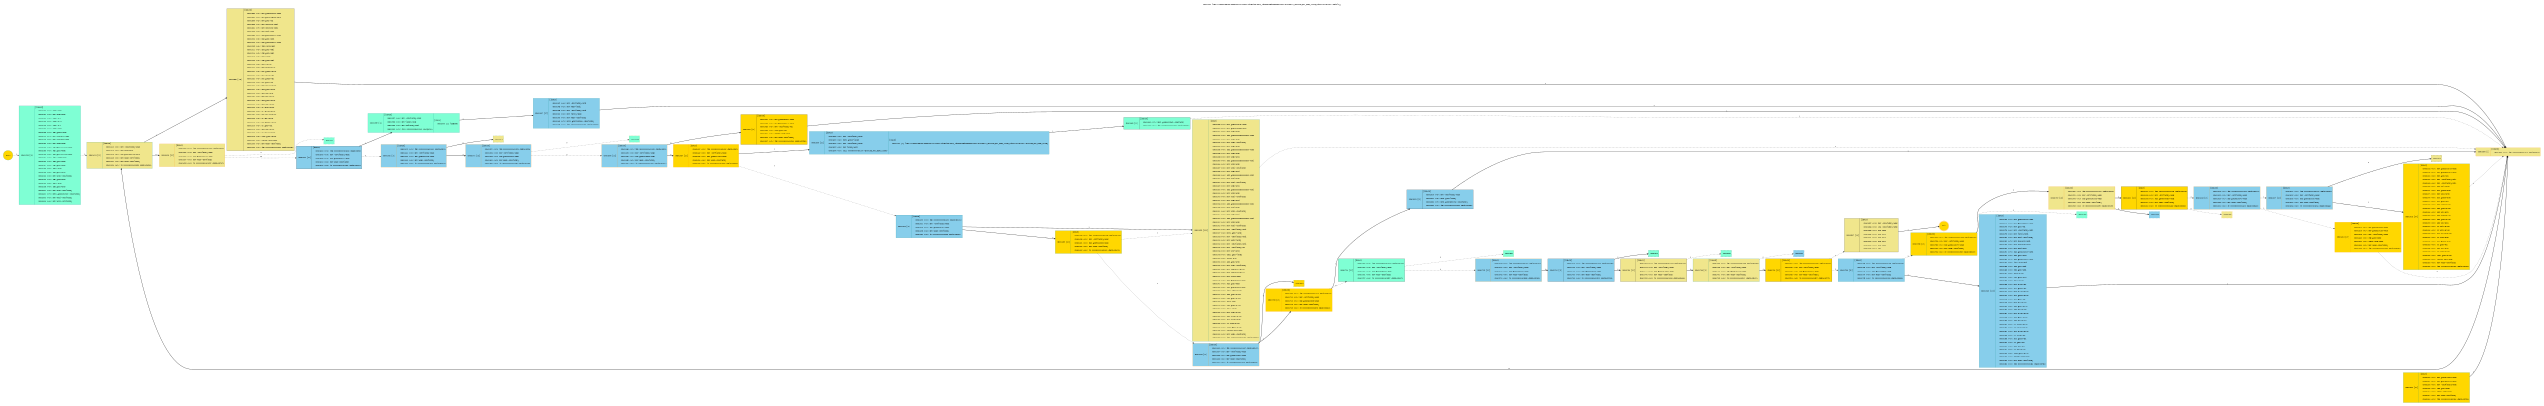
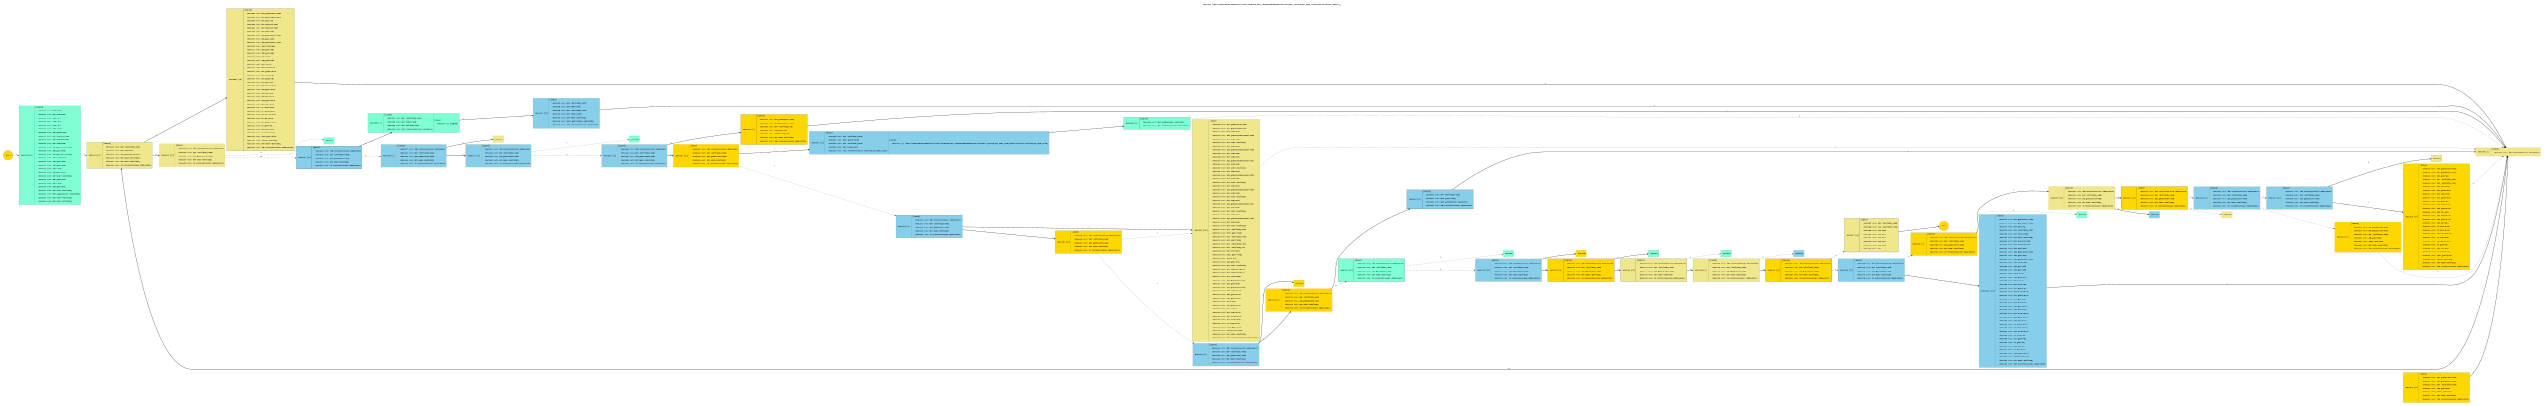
node "0x401bab": added
node "0x401756 [25]": fillcolor skyblue -> gold
